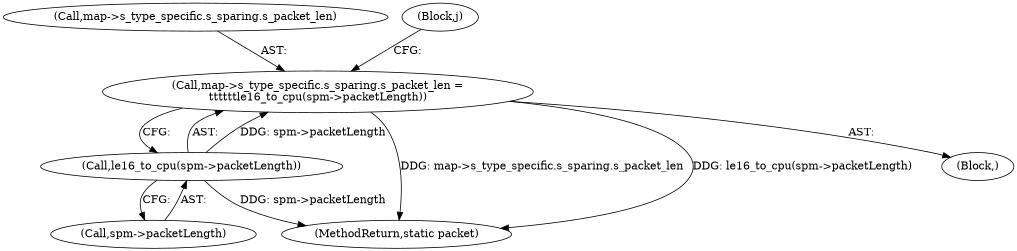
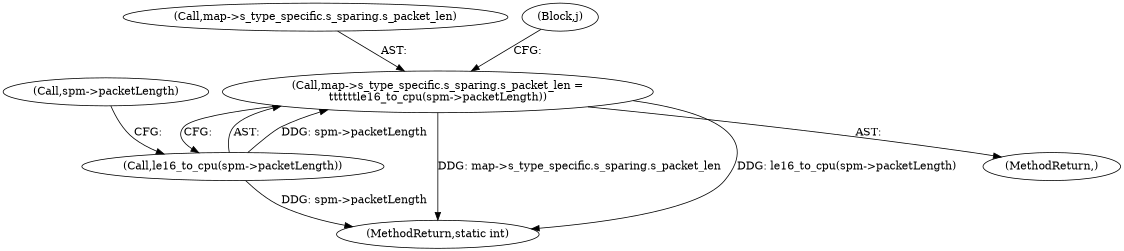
node "(Block,)": label "(Block,)" -> "(MethodReturn,)"
edge "(Call,le16_to_cpu(spm->packetLength))" -> "(Call,spm->packetLength)": removed, label "CFG:"
edge "(Call,spm->packetLength)" -> "(Call,le16_to_cpu(spm->packetLength))": label "AST: " -> "CFG: "
node "(MethodReturn,static packet)": label "(MethodReturn,static packet)" -> "(MethodReturn,static int)"
